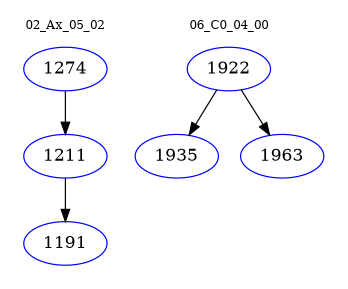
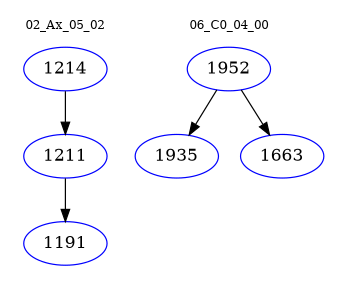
node "1274": label "1274" -> "1214"
node "1922": label "1922" -> "1952"
node "1963": label "1963" -> "1663"
